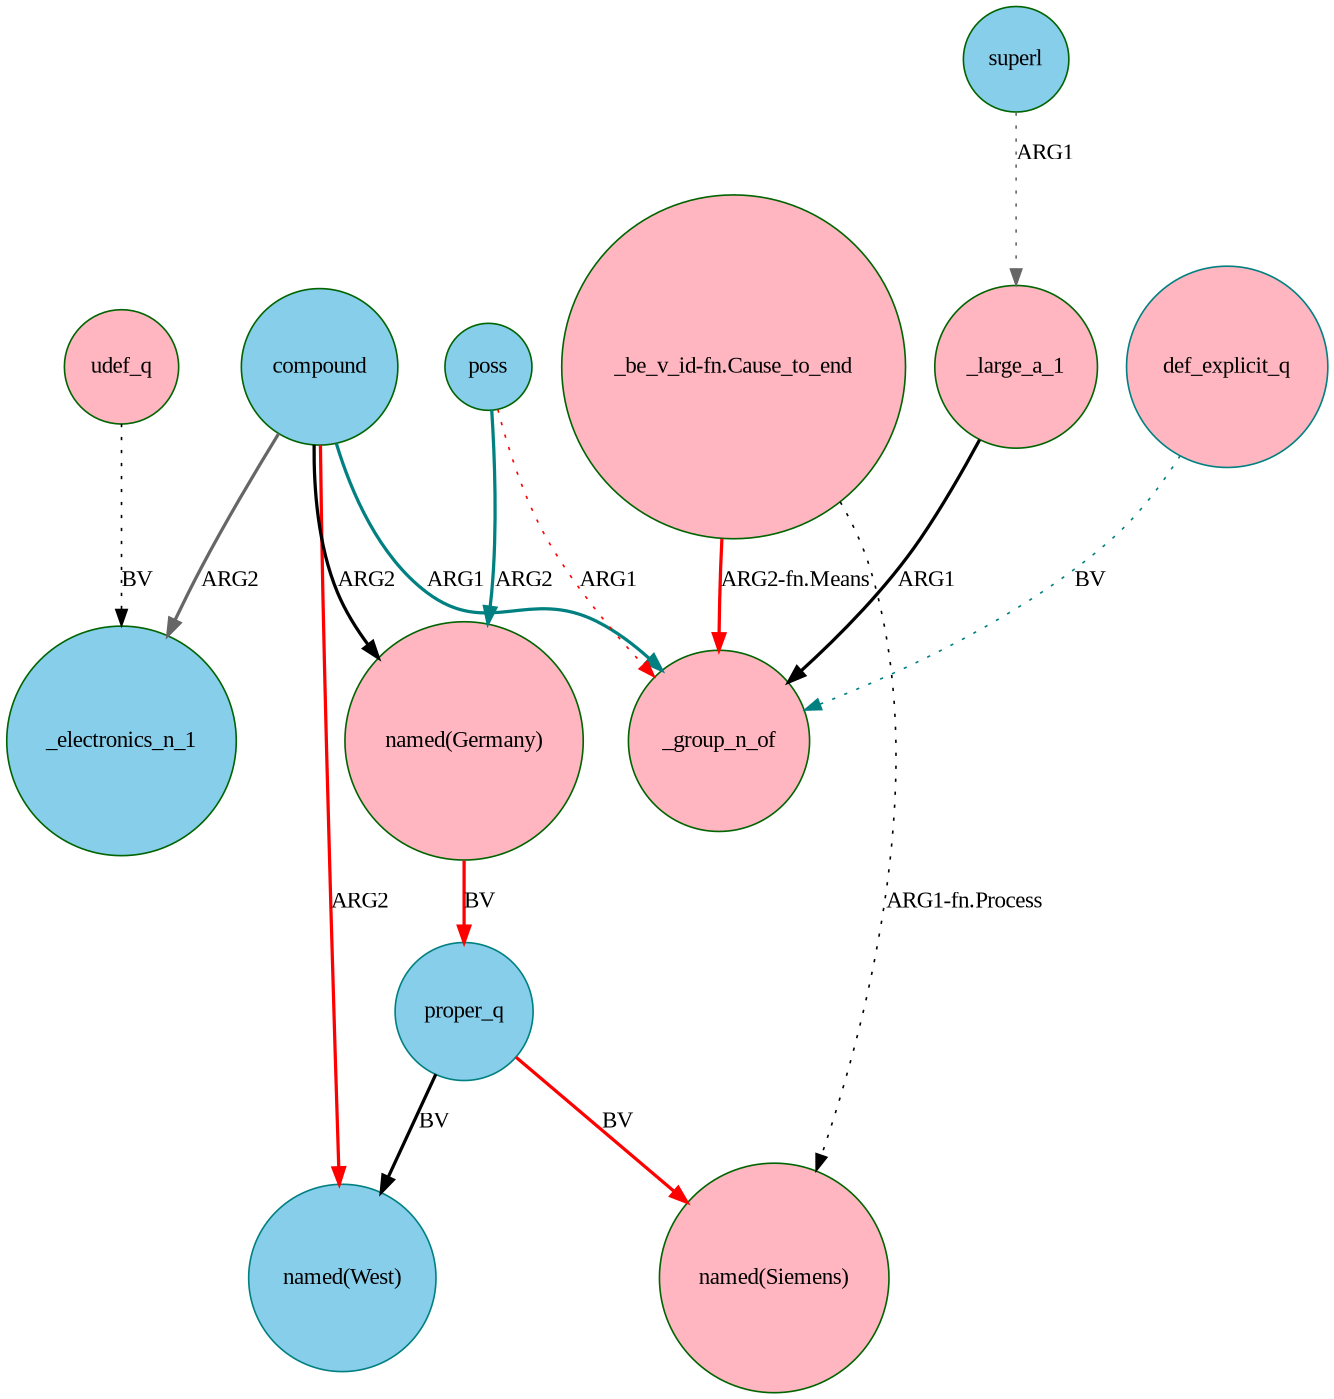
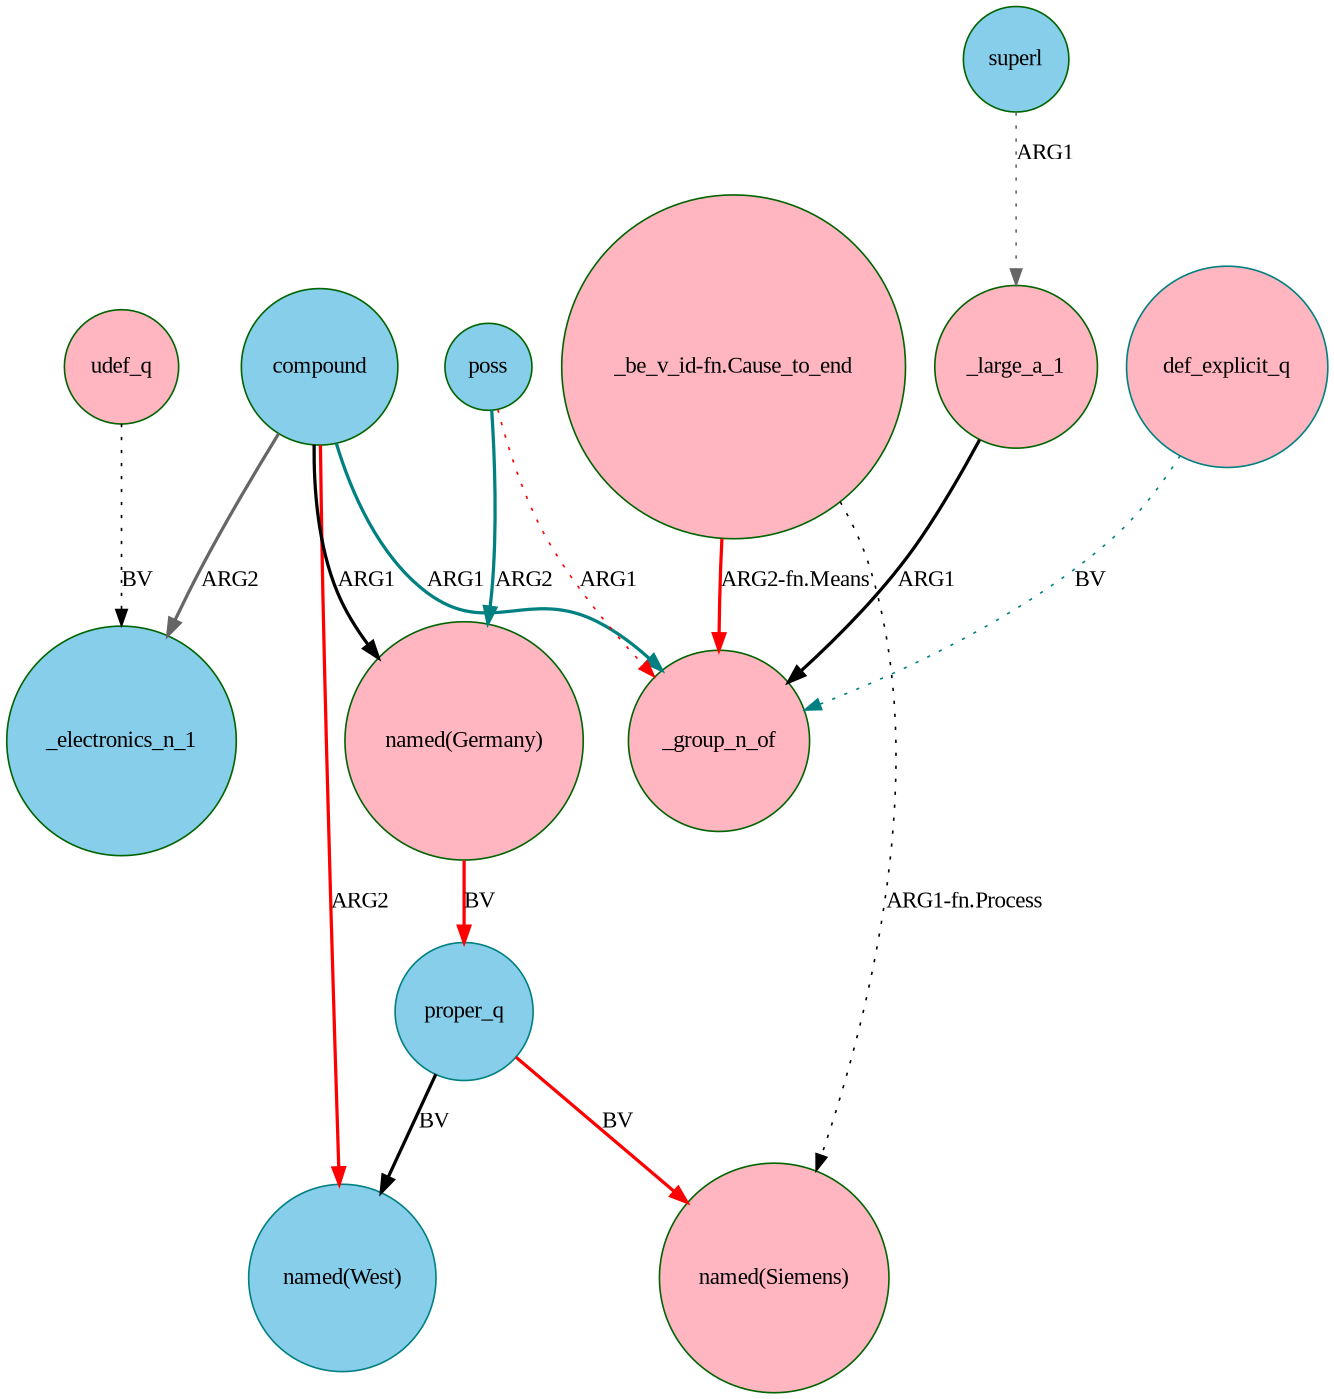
edge "compound" -> "named(Germany)": label "ARG2" -> "ARG1"
